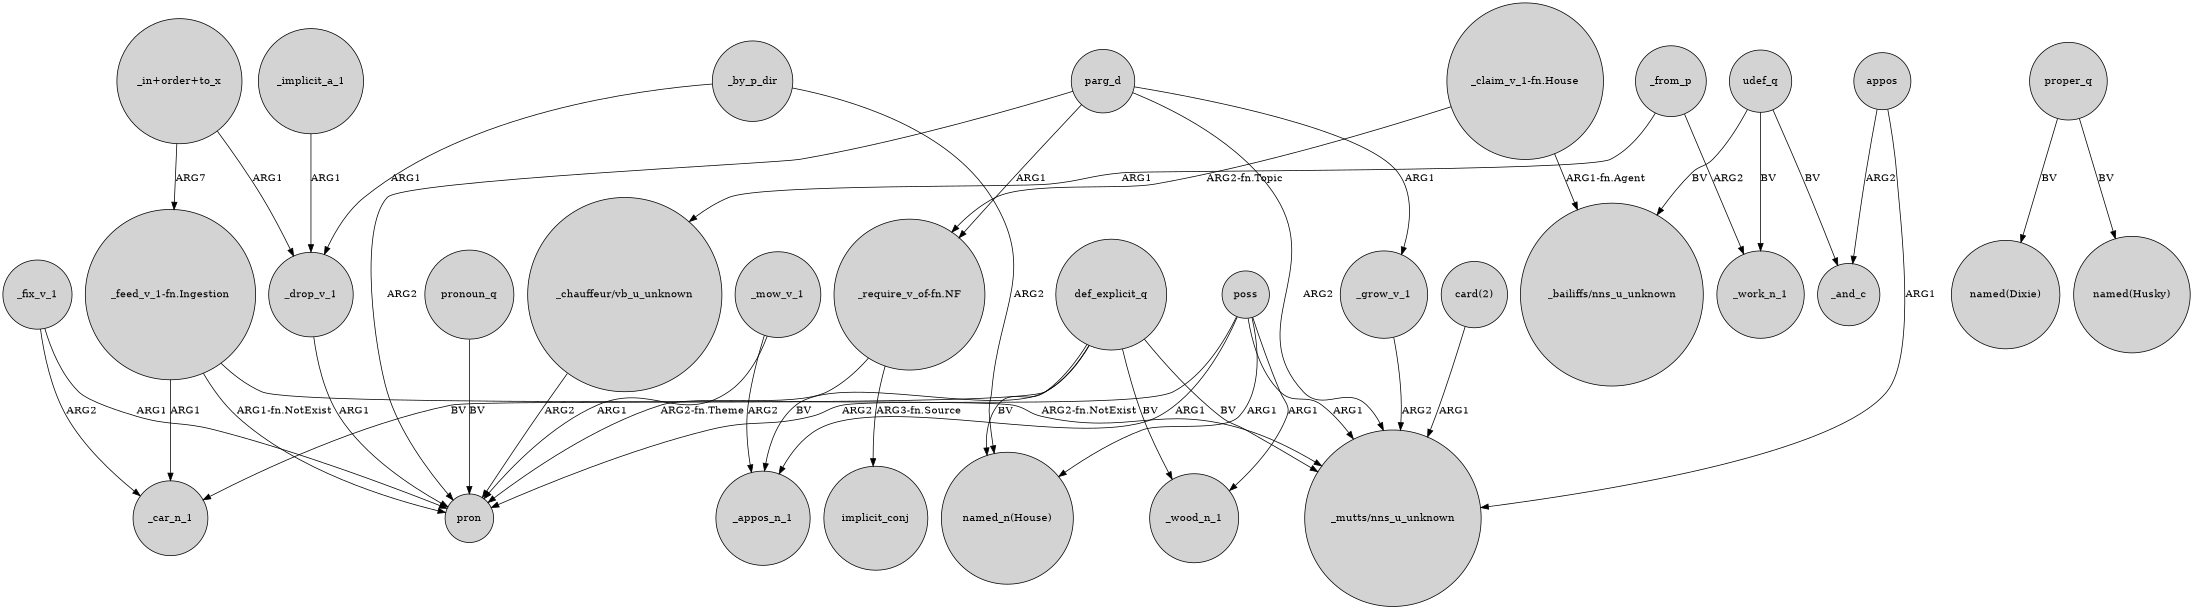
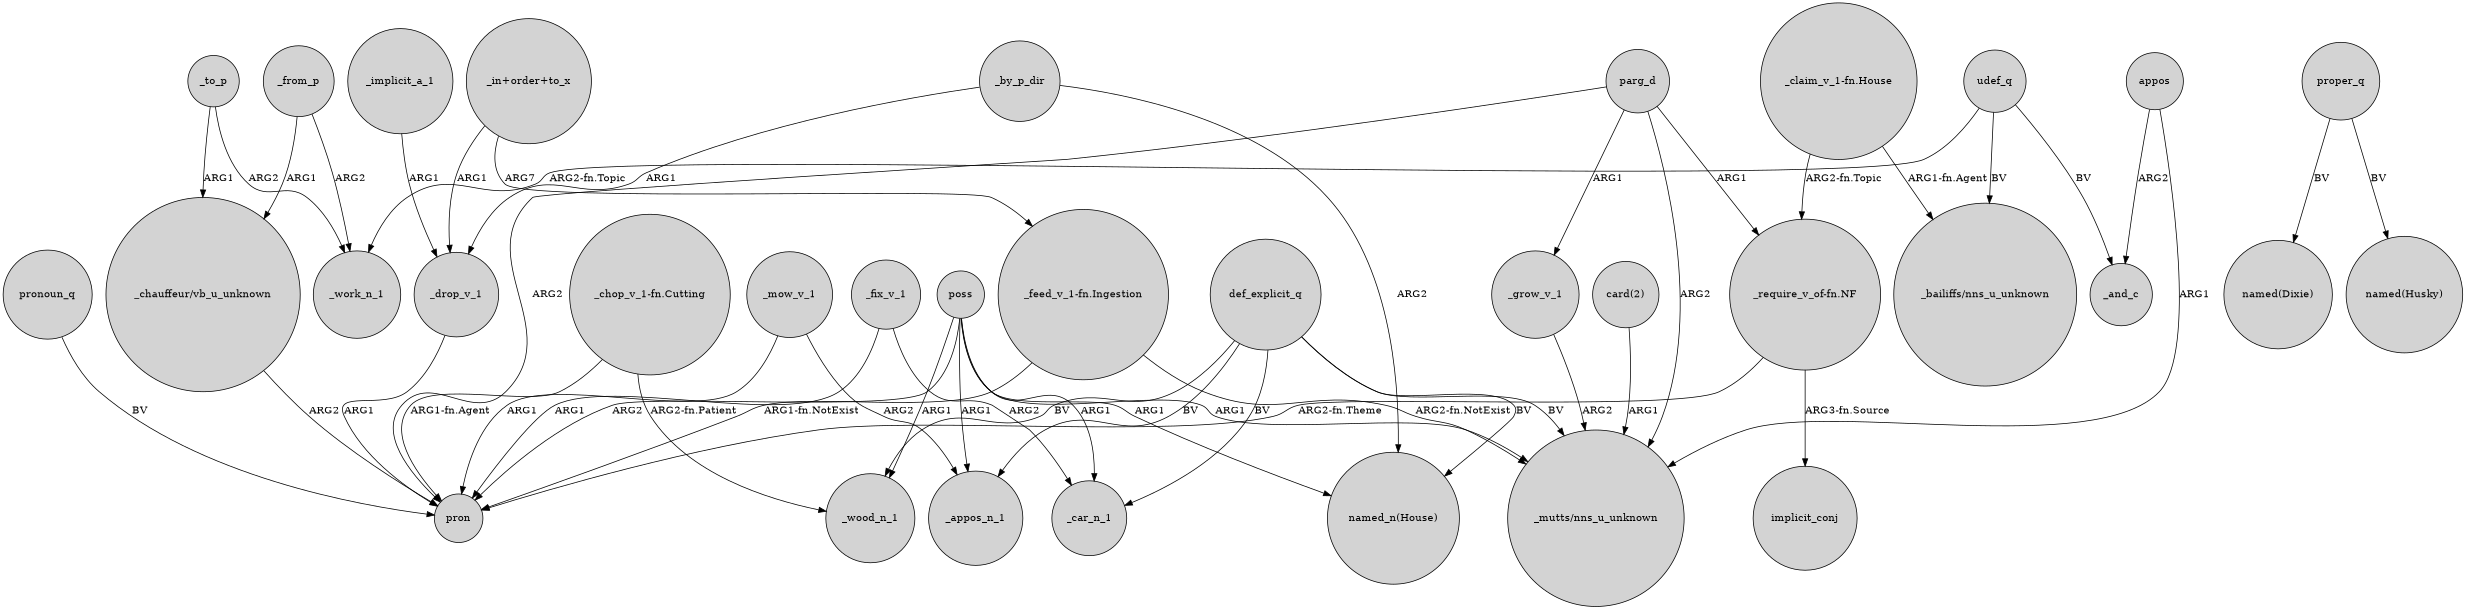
node "_to_p": added
edge "udef_q" -> "_work_n_1": label "BV" -> "ARG2-fn.Topic"
node "_chop_v_1-fn.Cutting": added
edge "_feed_v_1-fn.Ingestion" -> "_car_n_1": now "poss" -> "_car_n_1"
